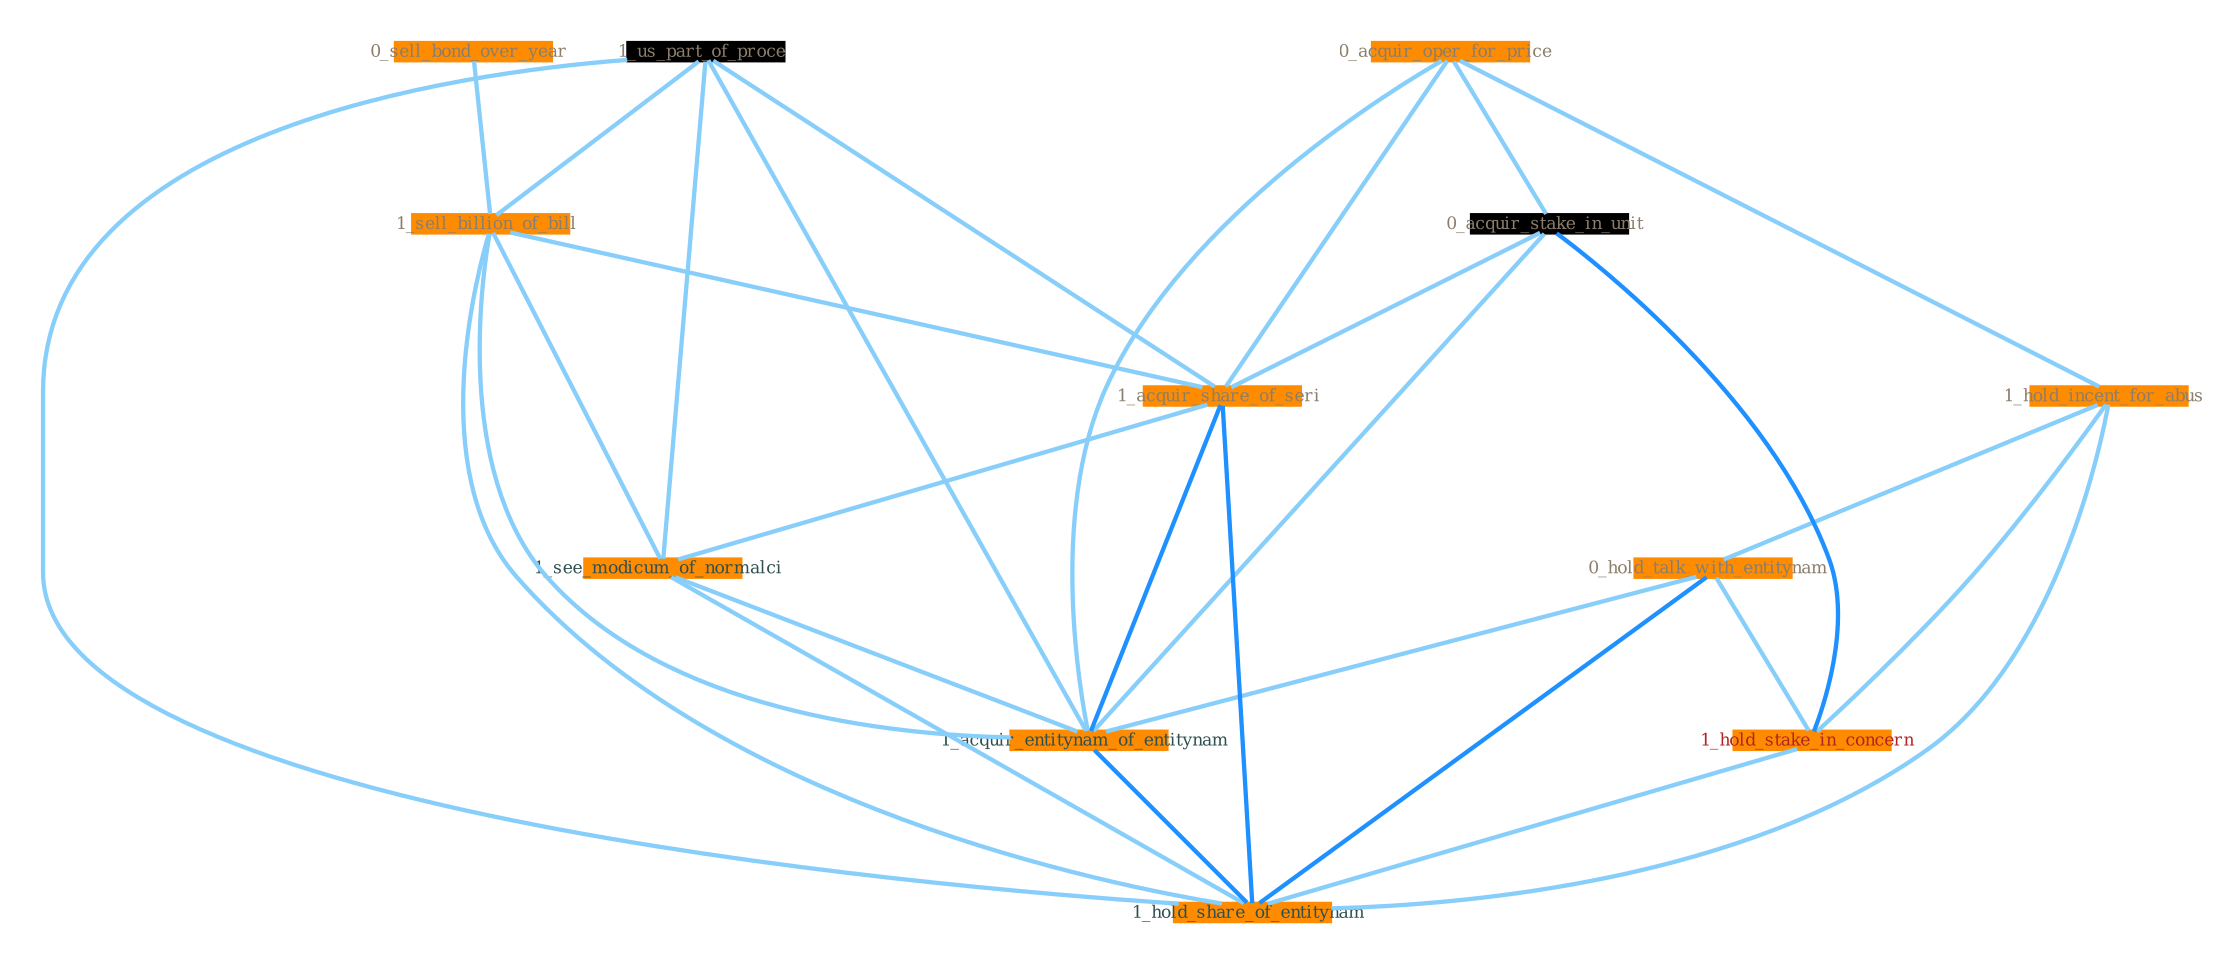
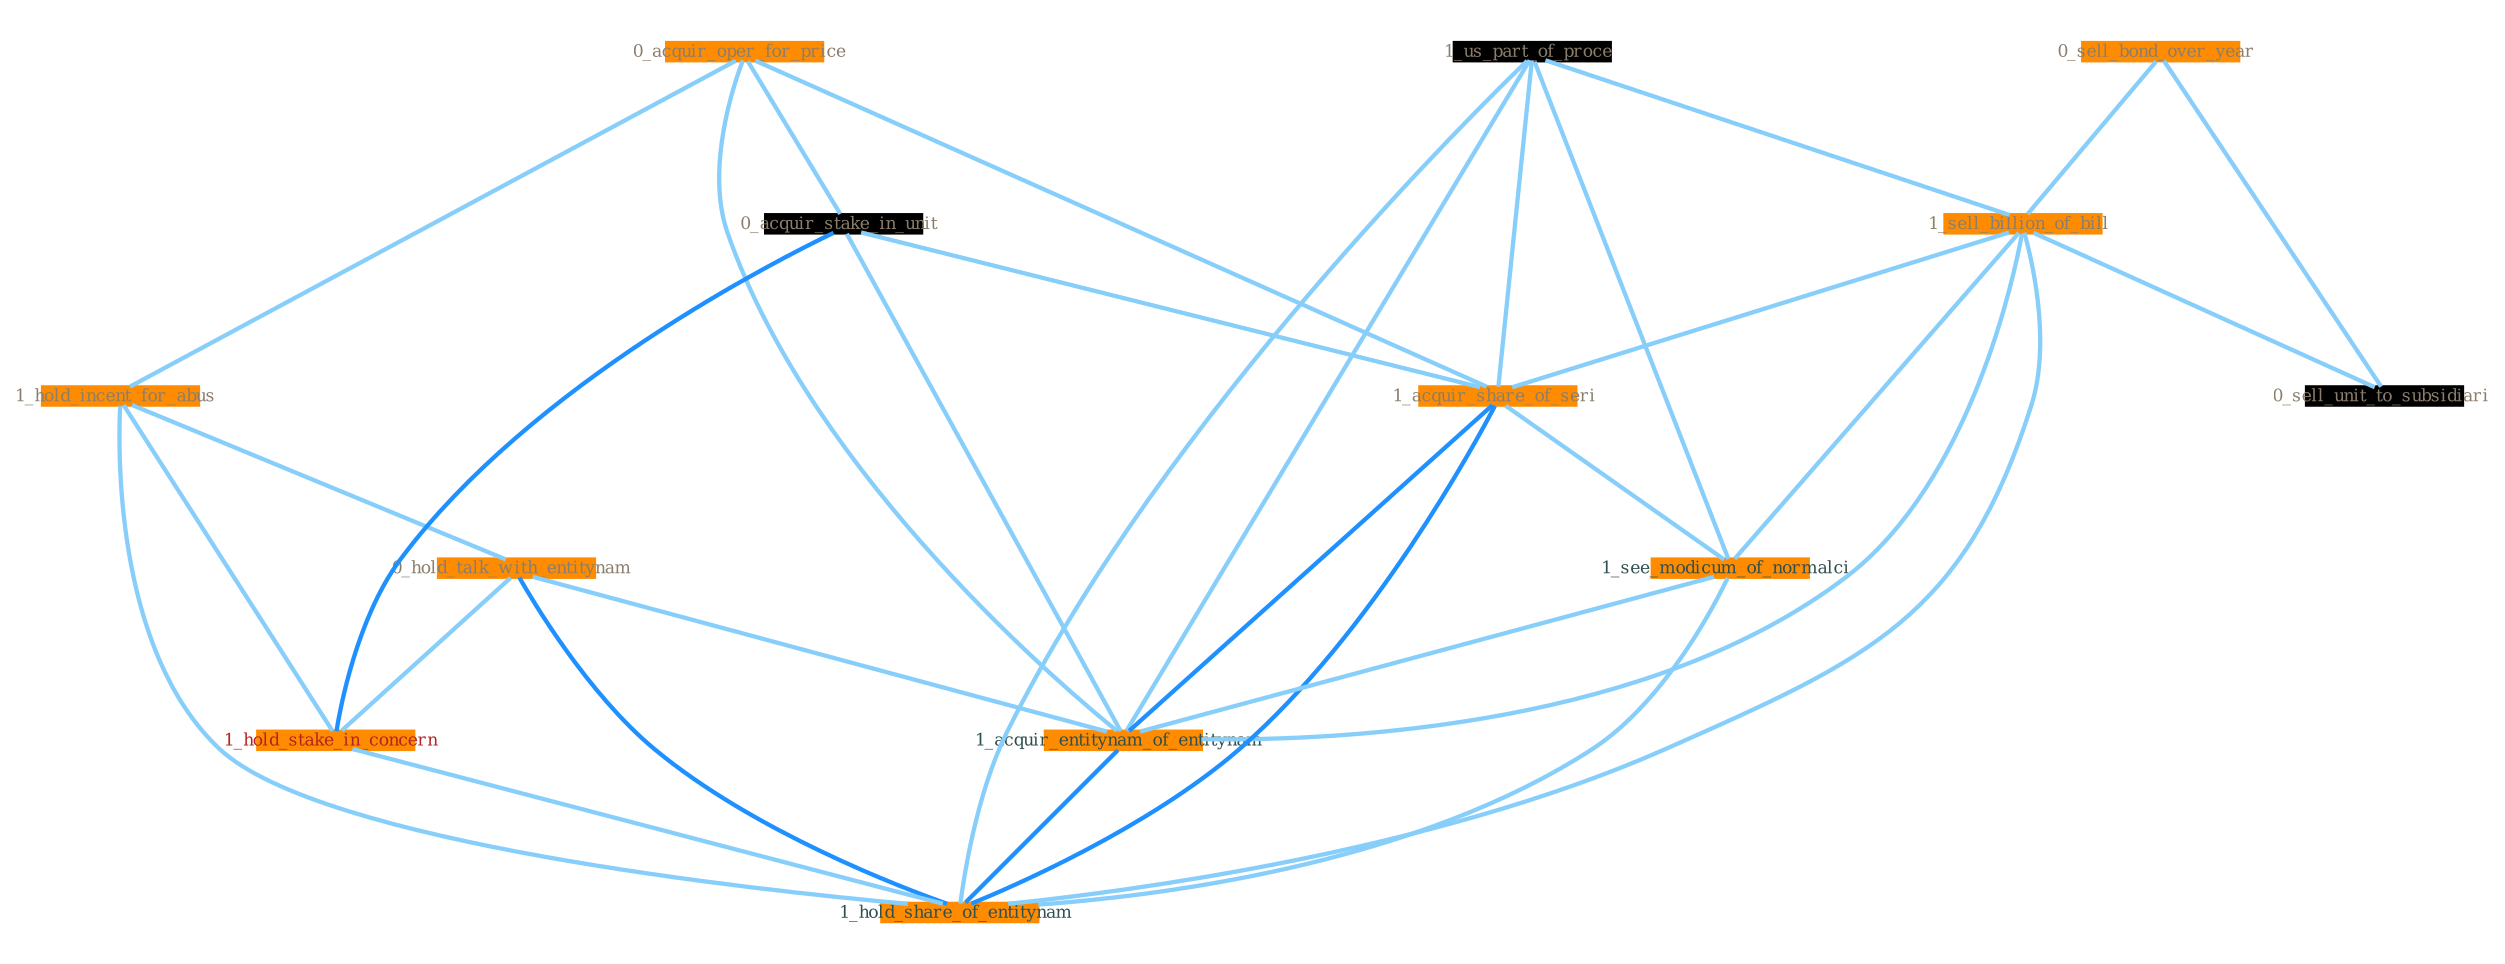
node "0_sell_unit_to_subsidiari": added
